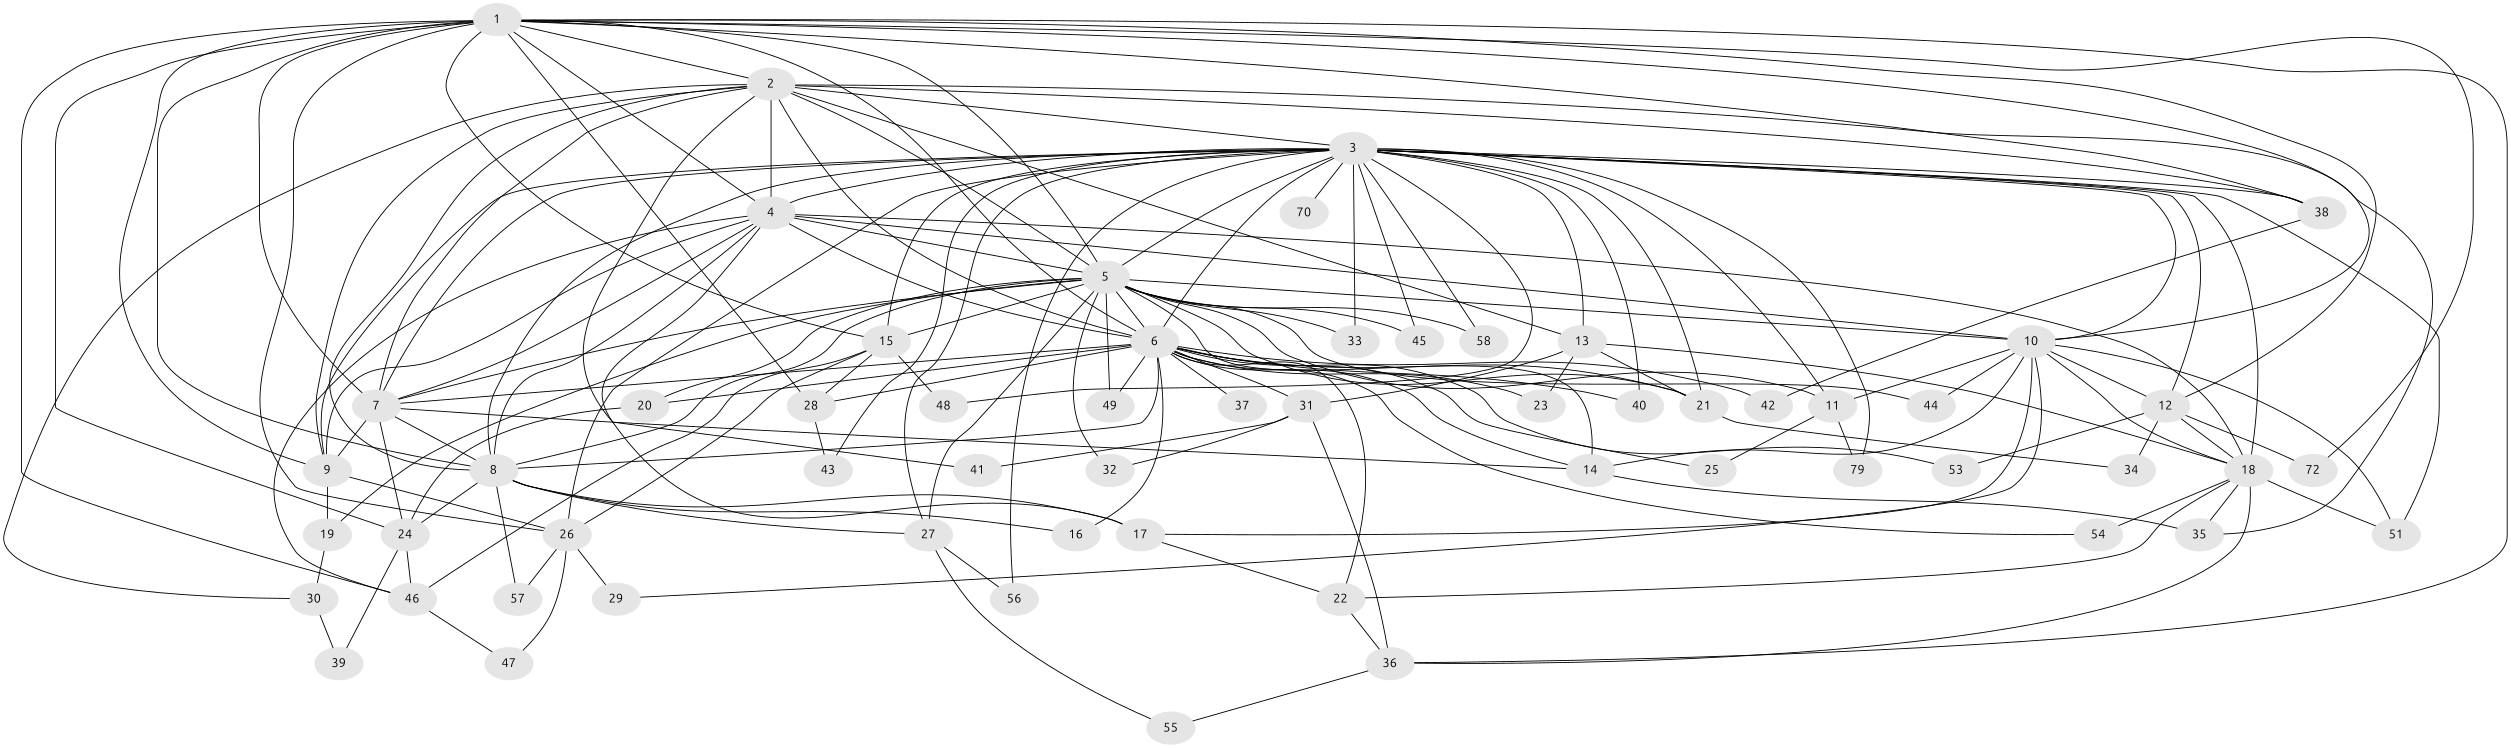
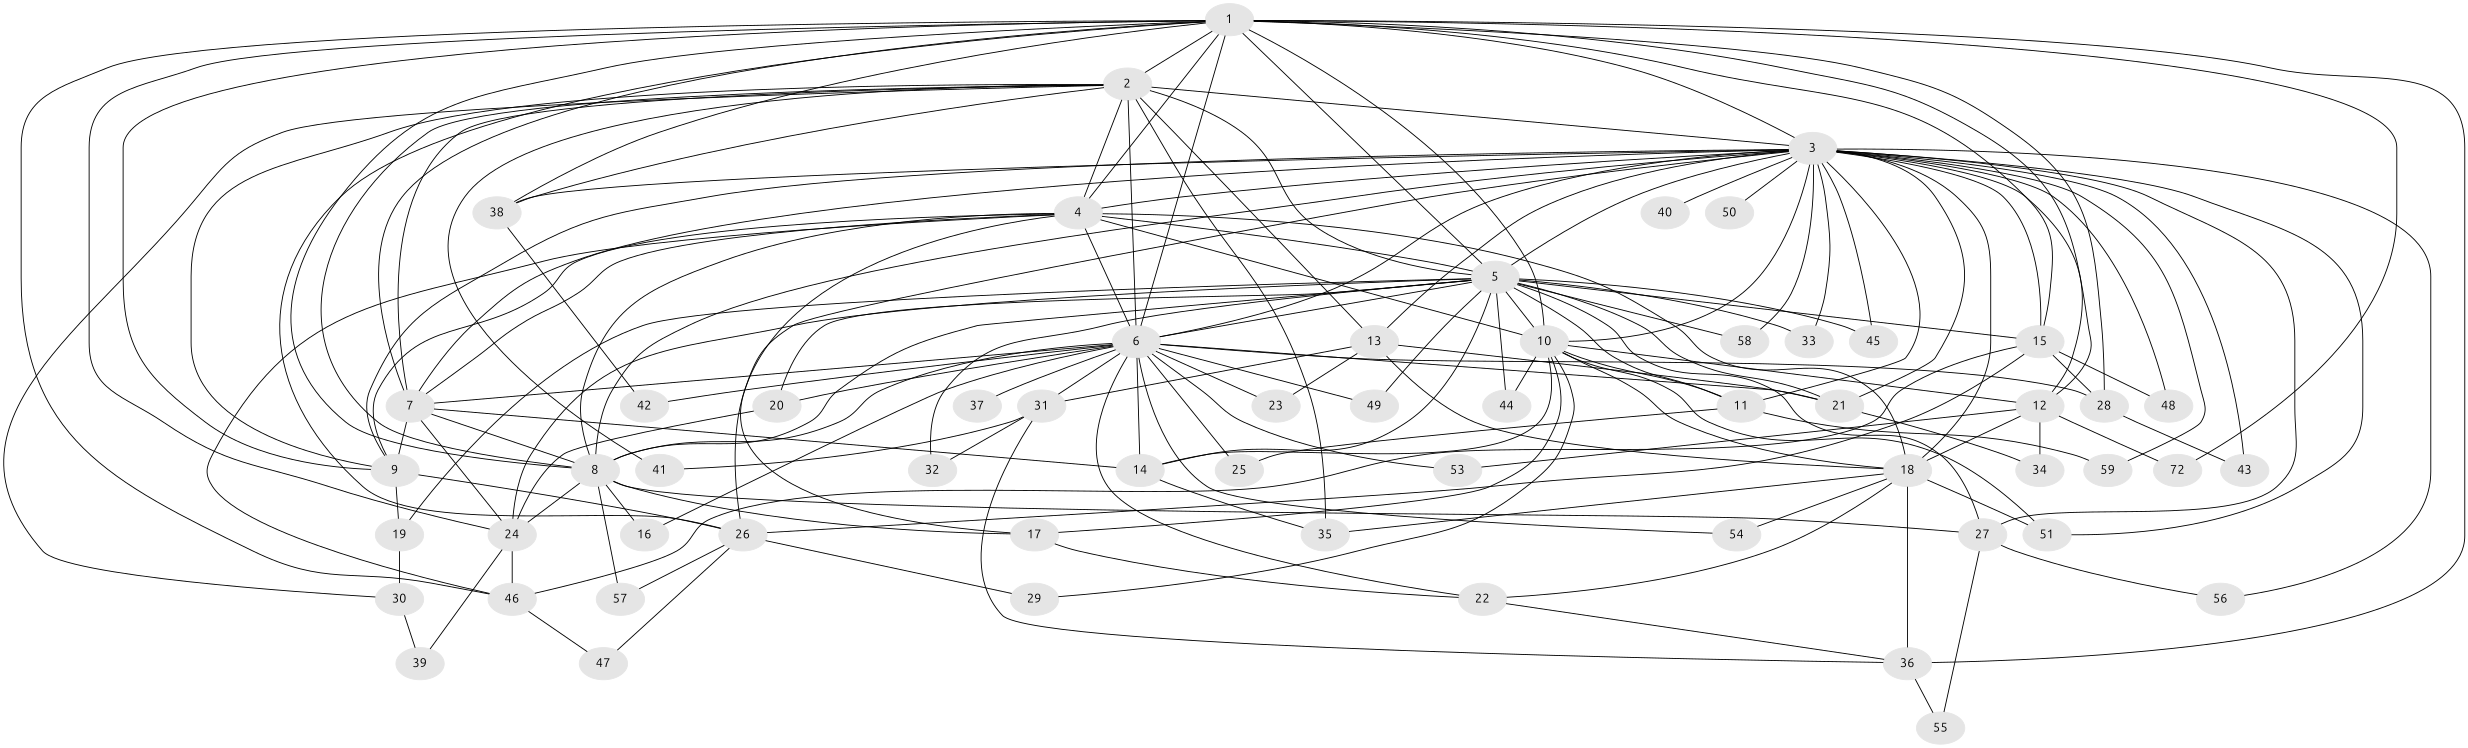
edge "1" -- "3": added
node "70": label "70" -> "50"
edge "5" -- "7": now "5" -- "24"
edge "6" -- "40": removed
node "79": label "79" -> "59"
